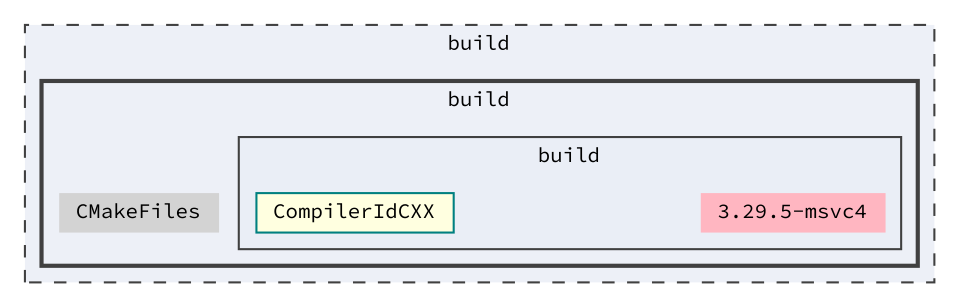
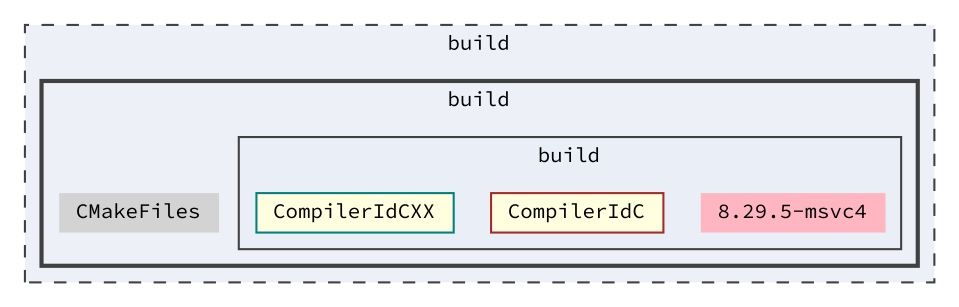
node "CompilerIdC": added
node "3.29.5-msvc4": label "3.29.5-msvc4" -> "8.29.5-msvc4"
